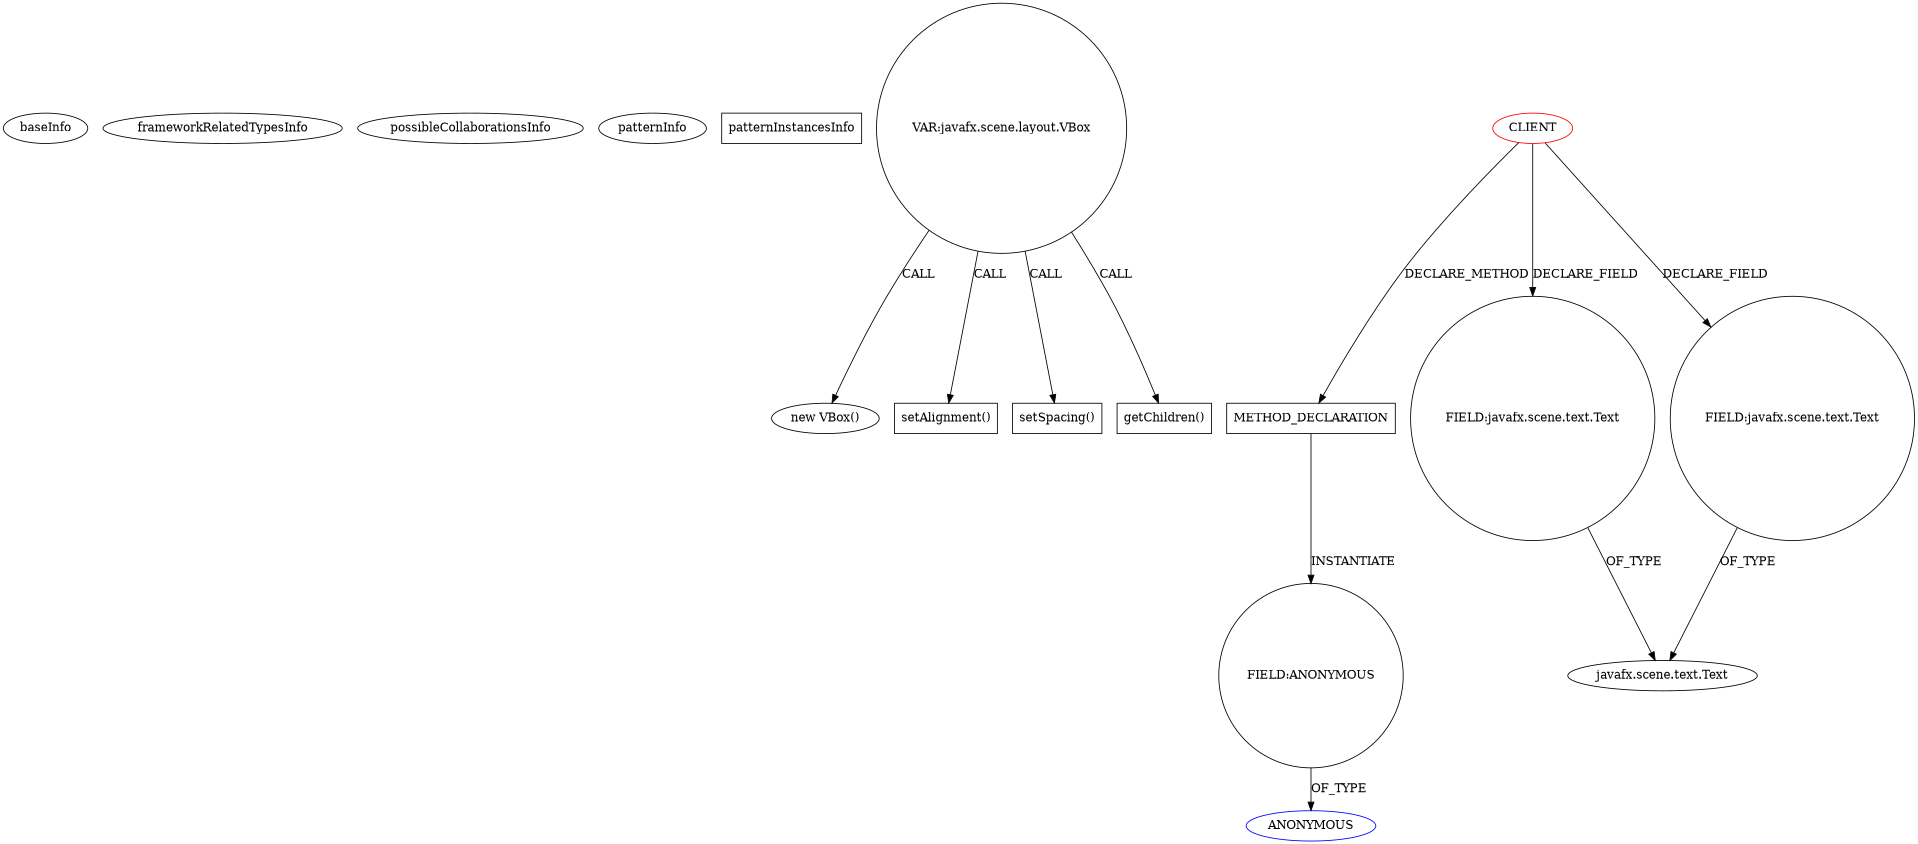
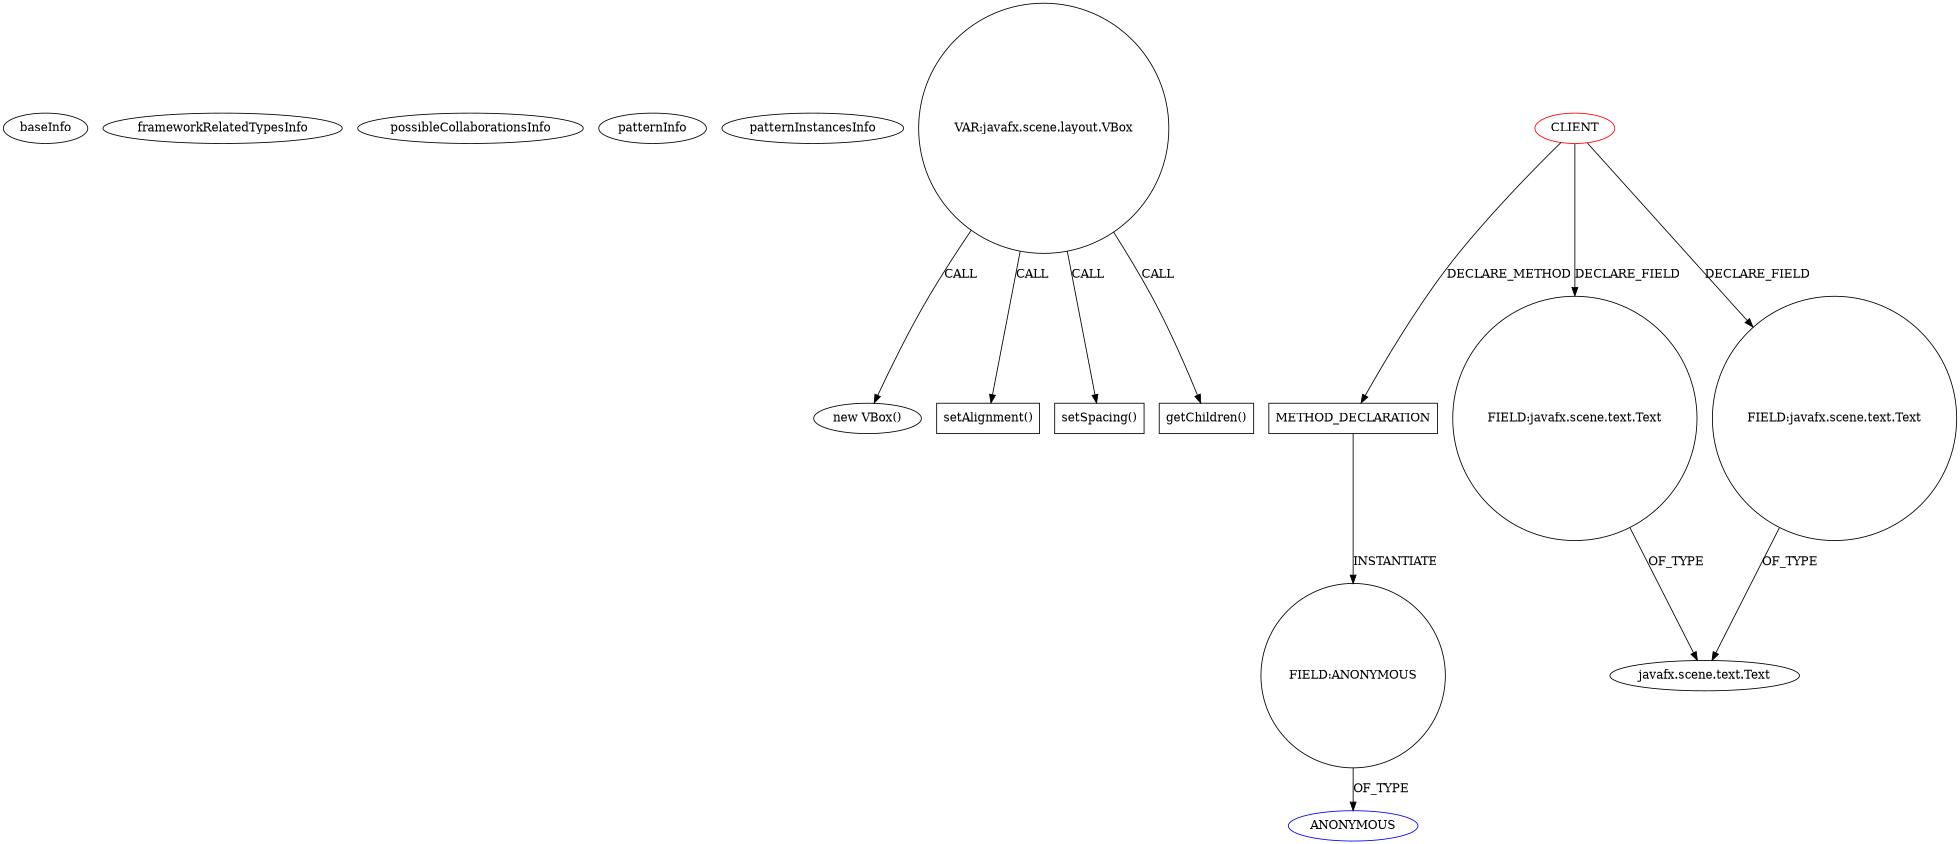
node "patternInstancesInfo": shape box -> ellipse
